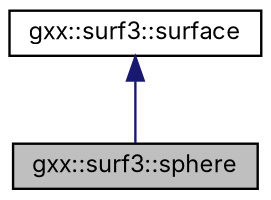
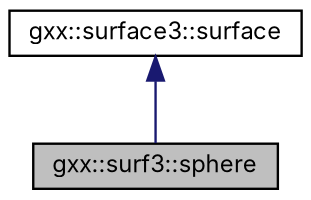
node "gxx::surf3::surface": label "gxx::surf3::surface" -> "gxx::surface3::surface"
